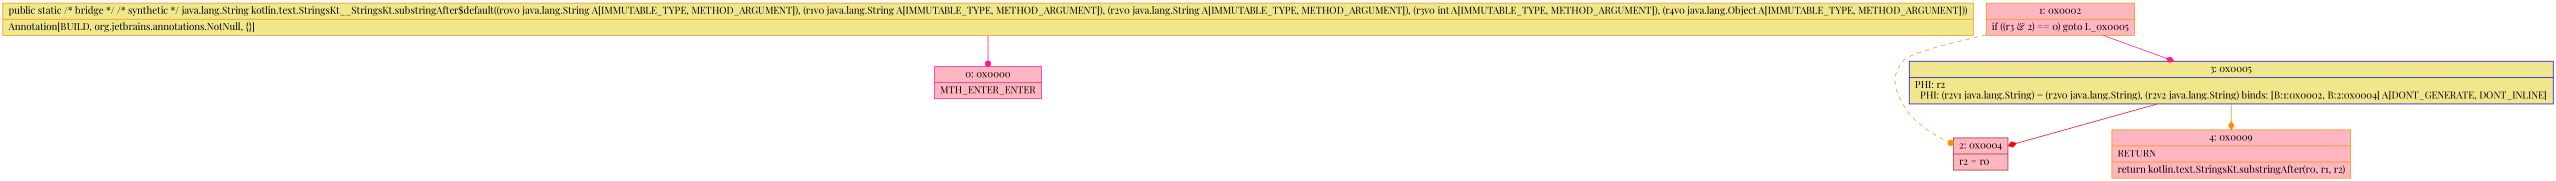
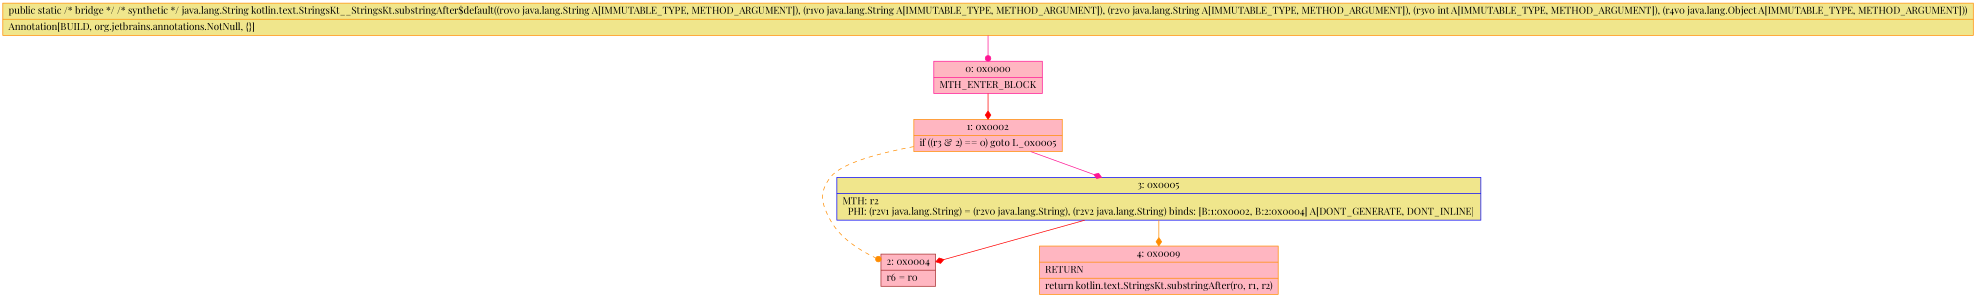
node "3: 0x0005": text "PHI: r2" -> "MTH: r2"
node "0: 0x0000": text "MTH_ENTER_ENTER" -> "MTH_ENTER_BLOCK"
edge "0: 0x0000" -> "1: 0x0002": added
node "2: 0x0004": text "r2 = r0" -> "r6 = r0"
